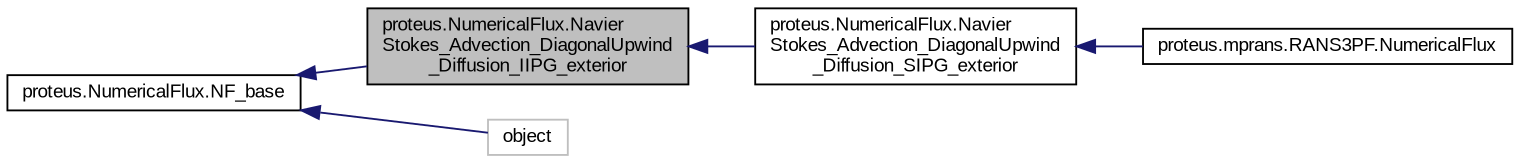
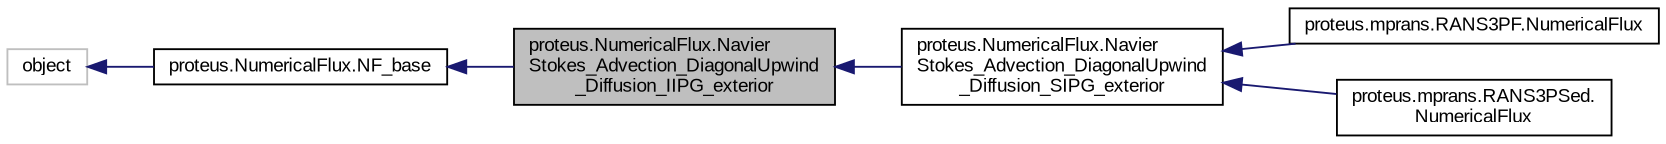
node "proteus.mprans.RANS3PSed. NumericalFlux": added
edge "object" -> "proteus.NumericalFlux.NF_base": reversed
